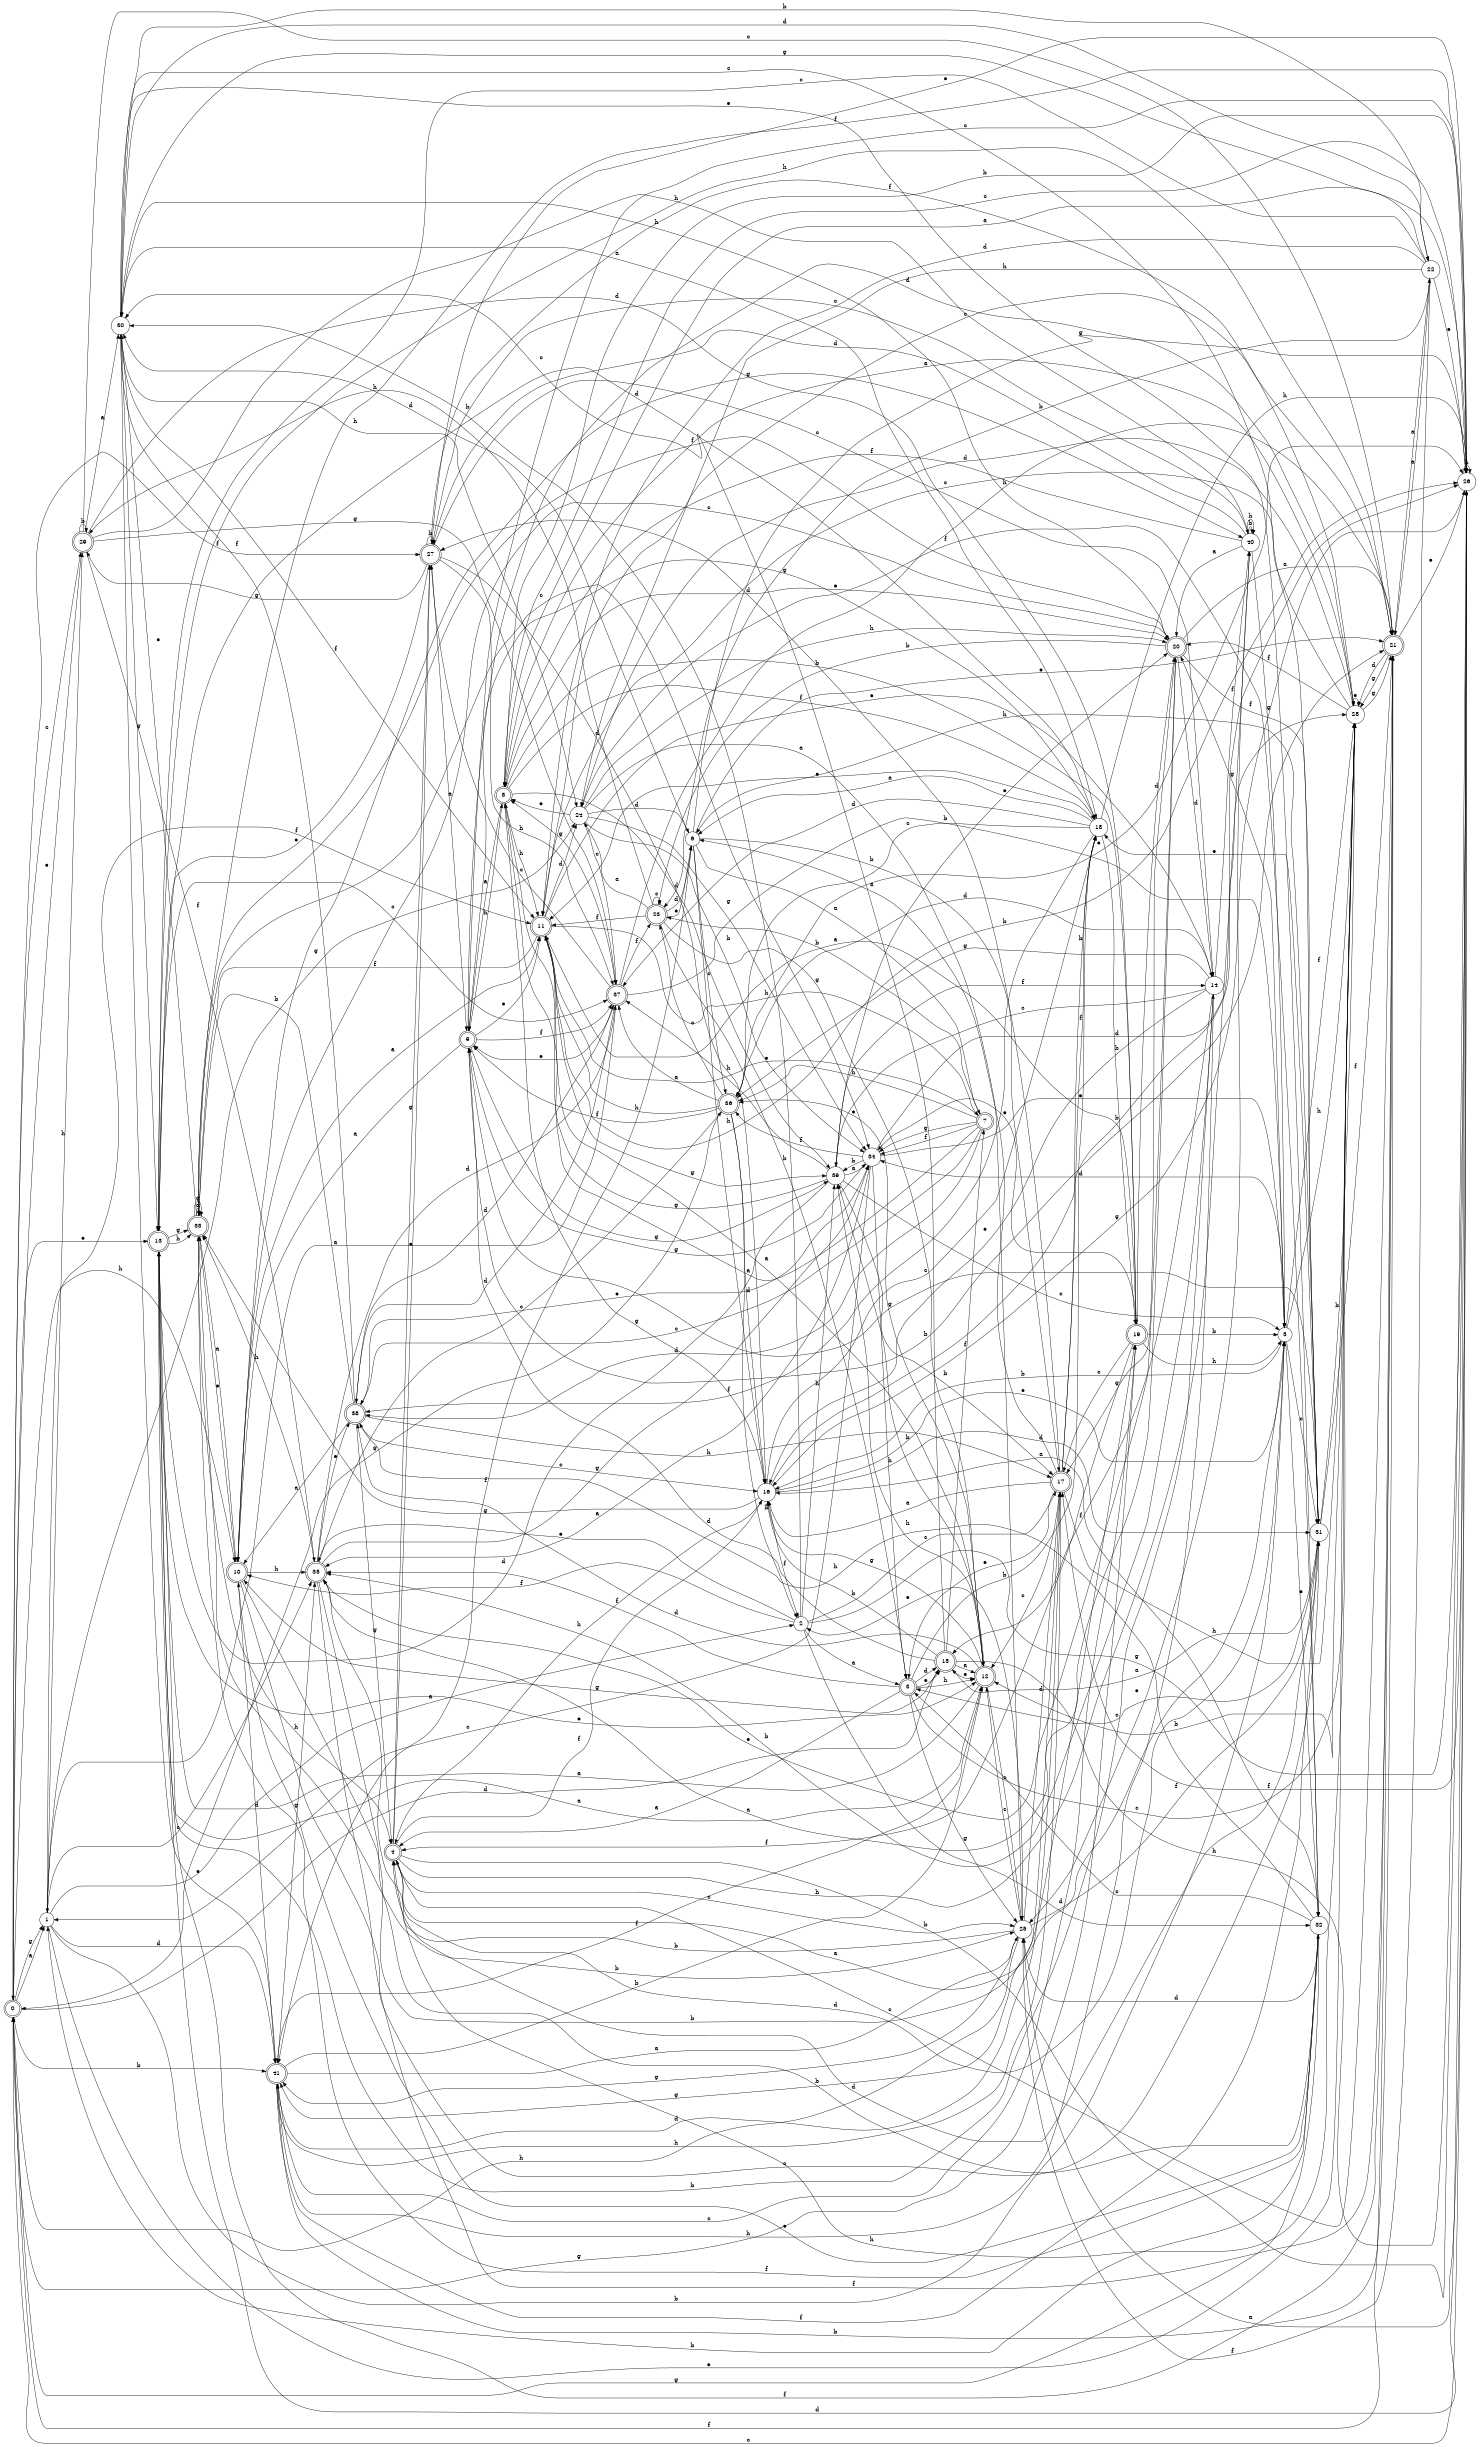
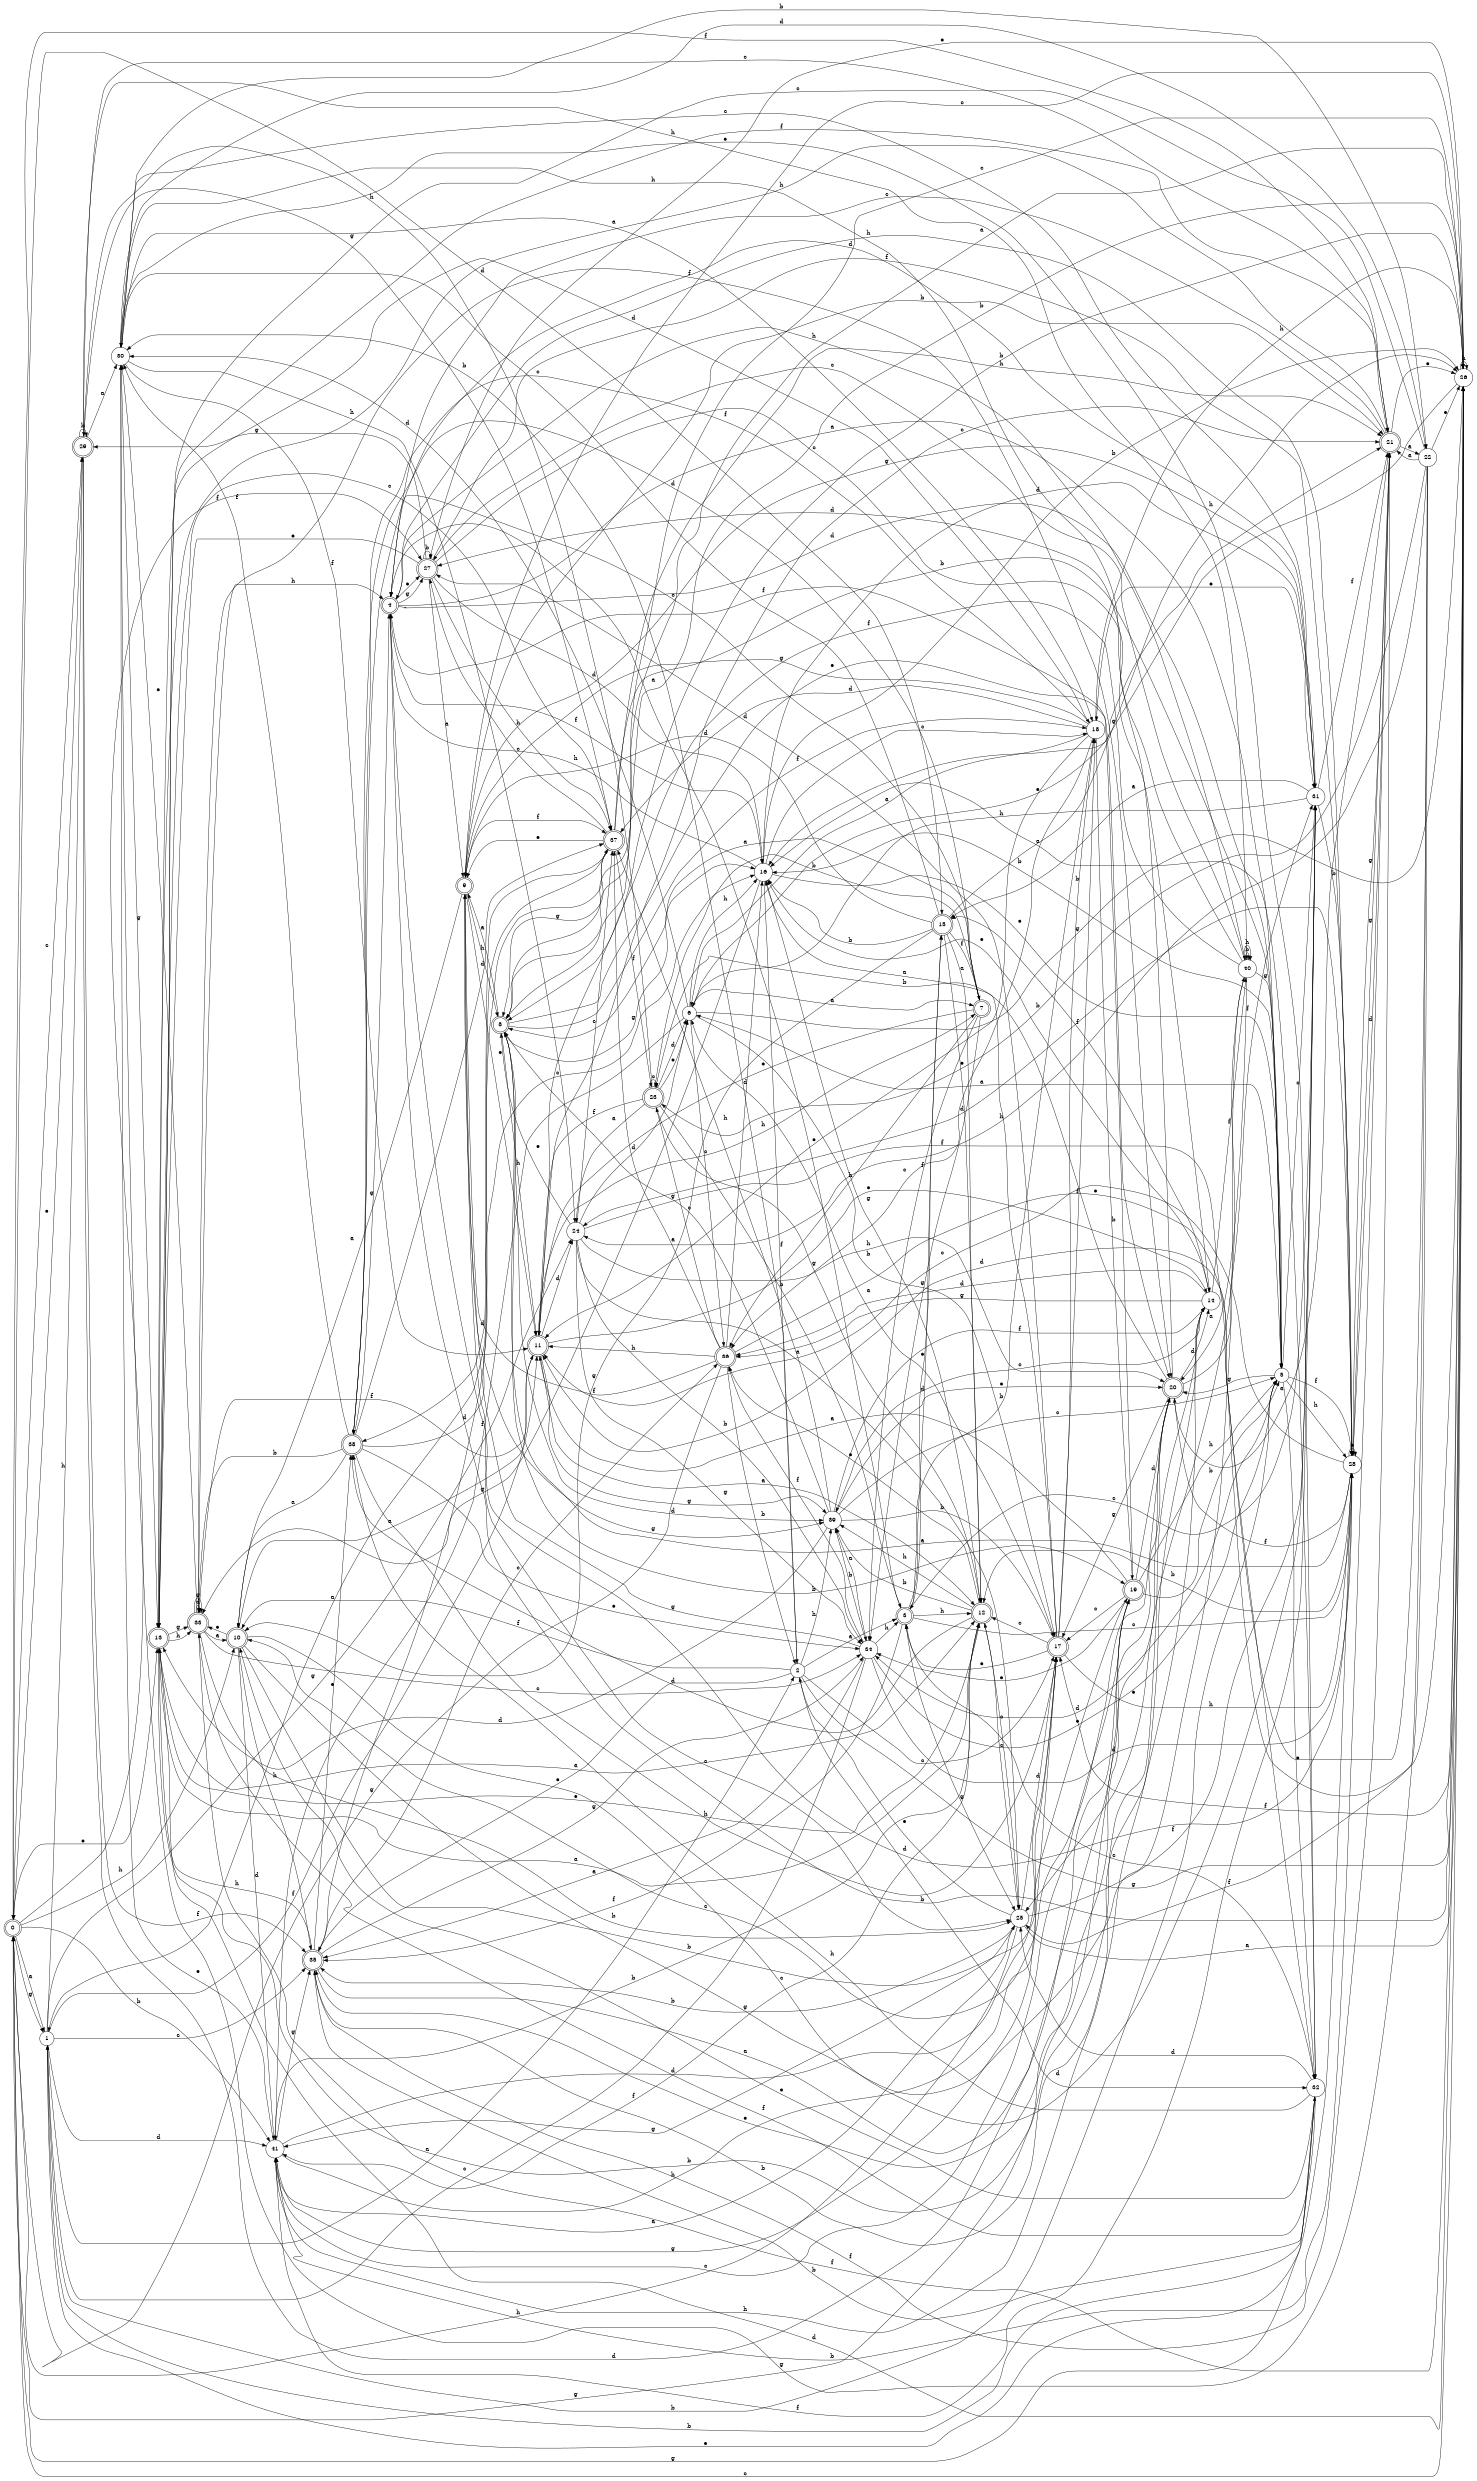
edge "5" -> "6": added, label "a"
edge "35" -> "33": now "35" -> "13"
node "41": shape doublecircle -> circle
